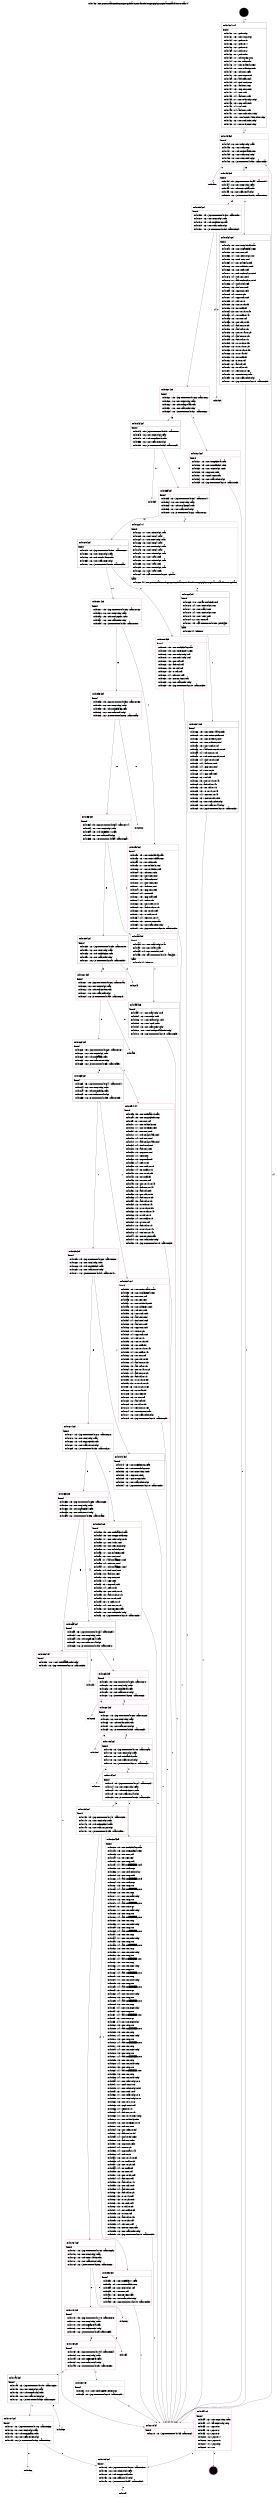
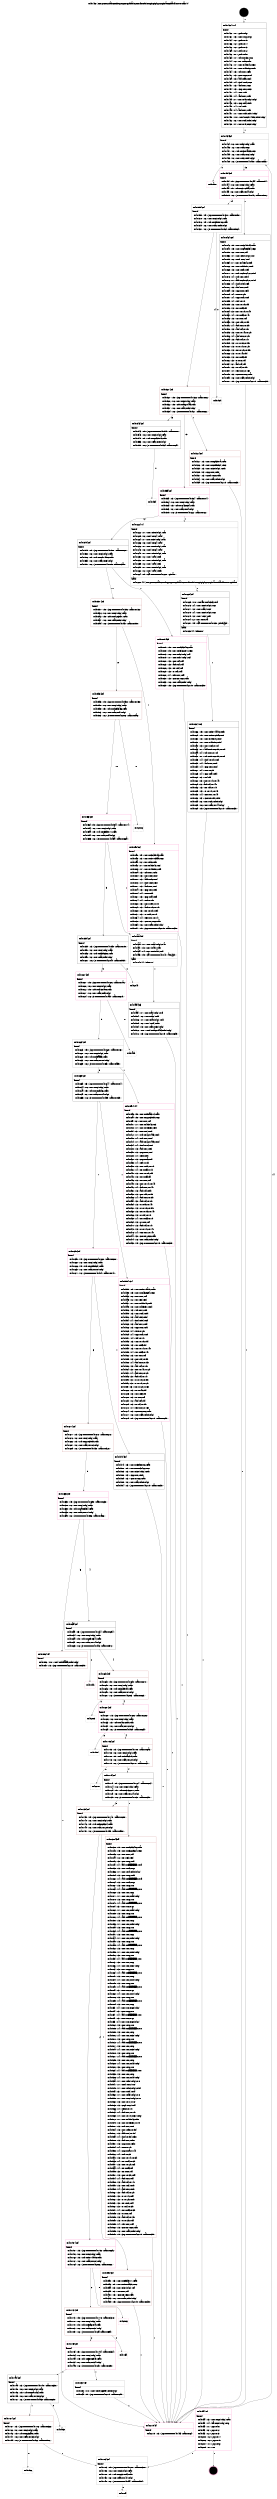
edge "0x401543 [28]" -> "0x40155f [28]": now "0x401527 [28]" -> "0x40155f [28]"
node "0x401f88 [108]": removed
